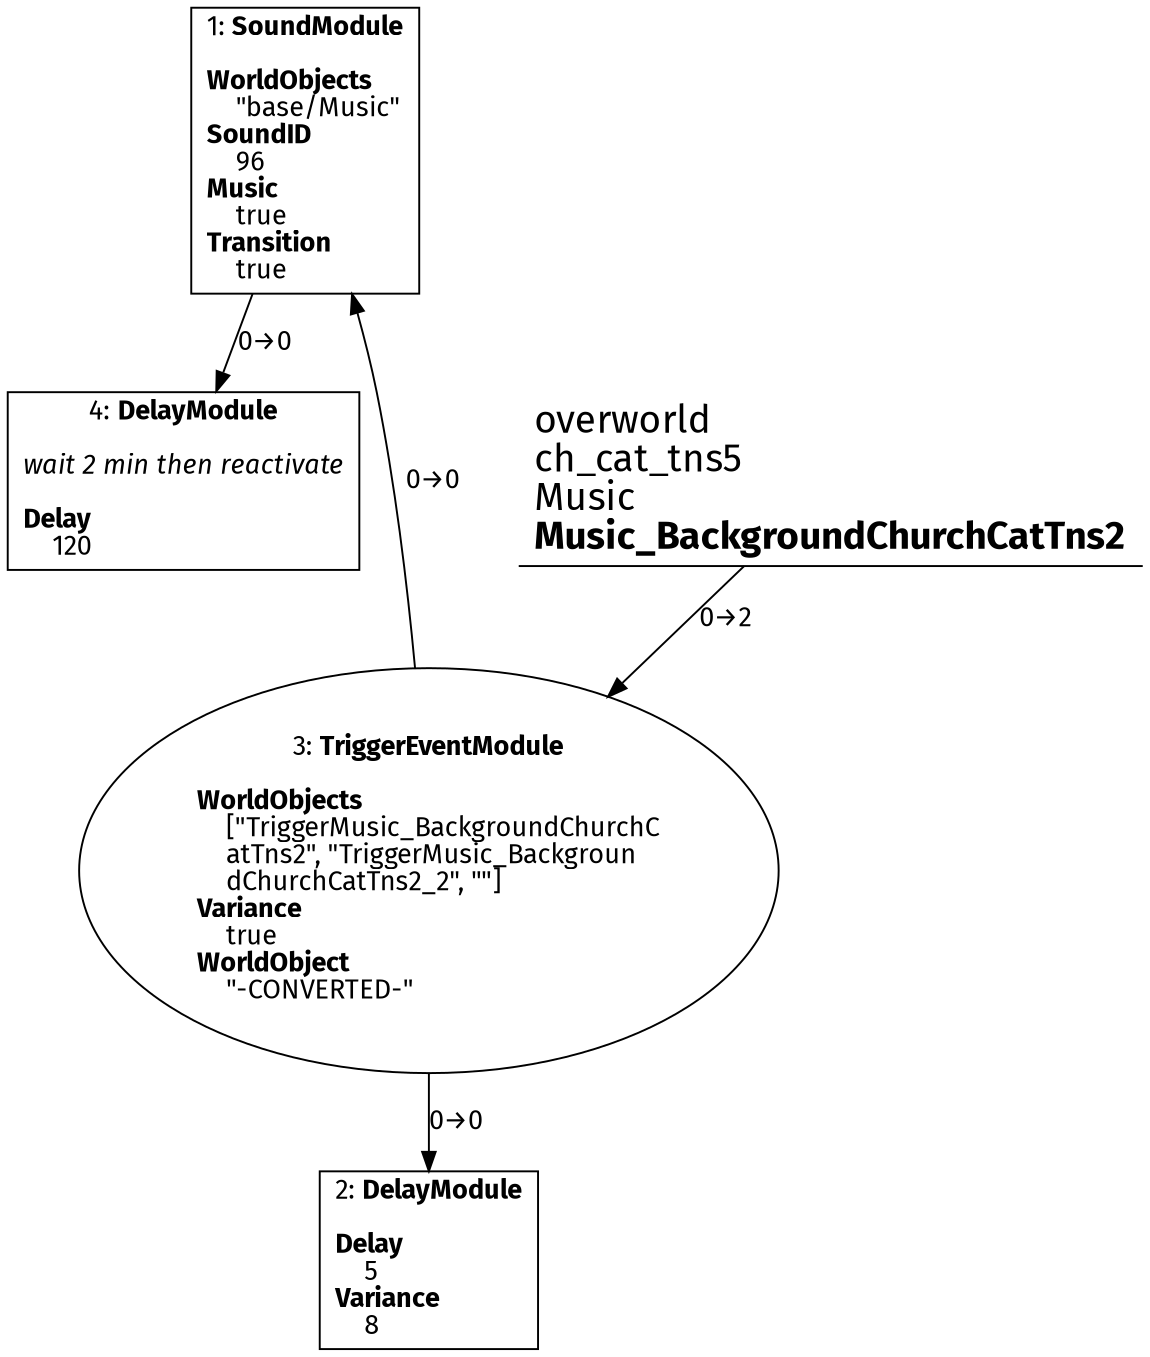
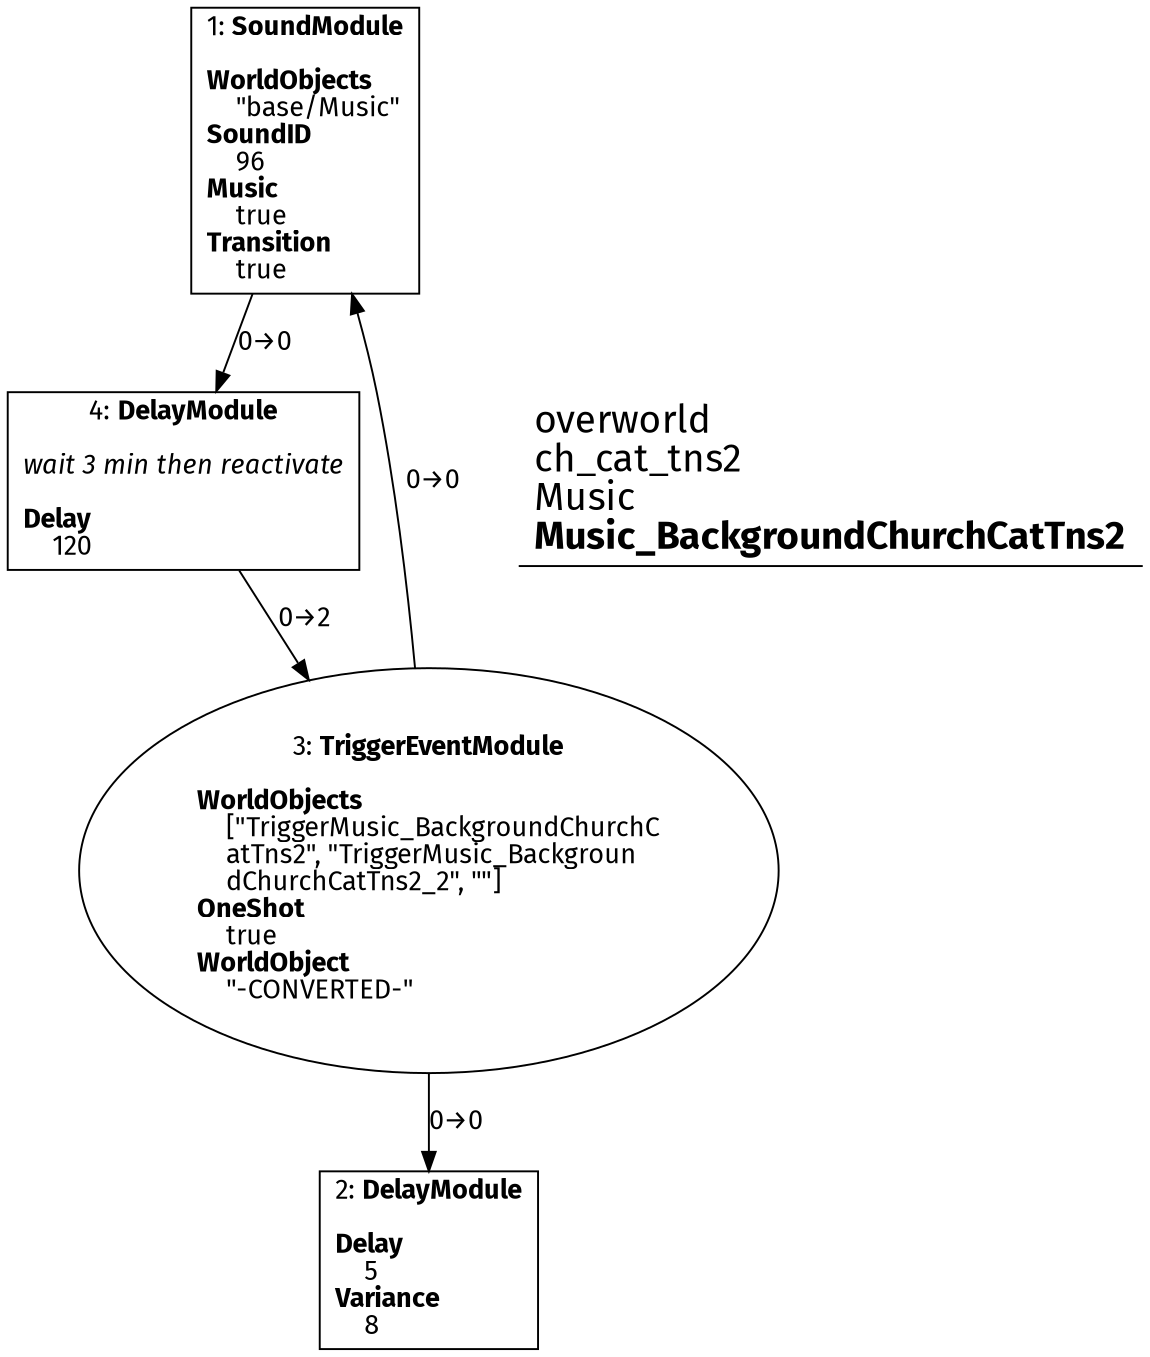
node "overworld": text "ch_cat_tns5" -> "ch_cat_tns2"
node "4:": text "wait 2 min then reactivate" -> "wait 3 min then reactivate"
edge "overworld" -> "3:": now "4:" -> "3:"
node "3:": text "Variance" -> "OneShot"
